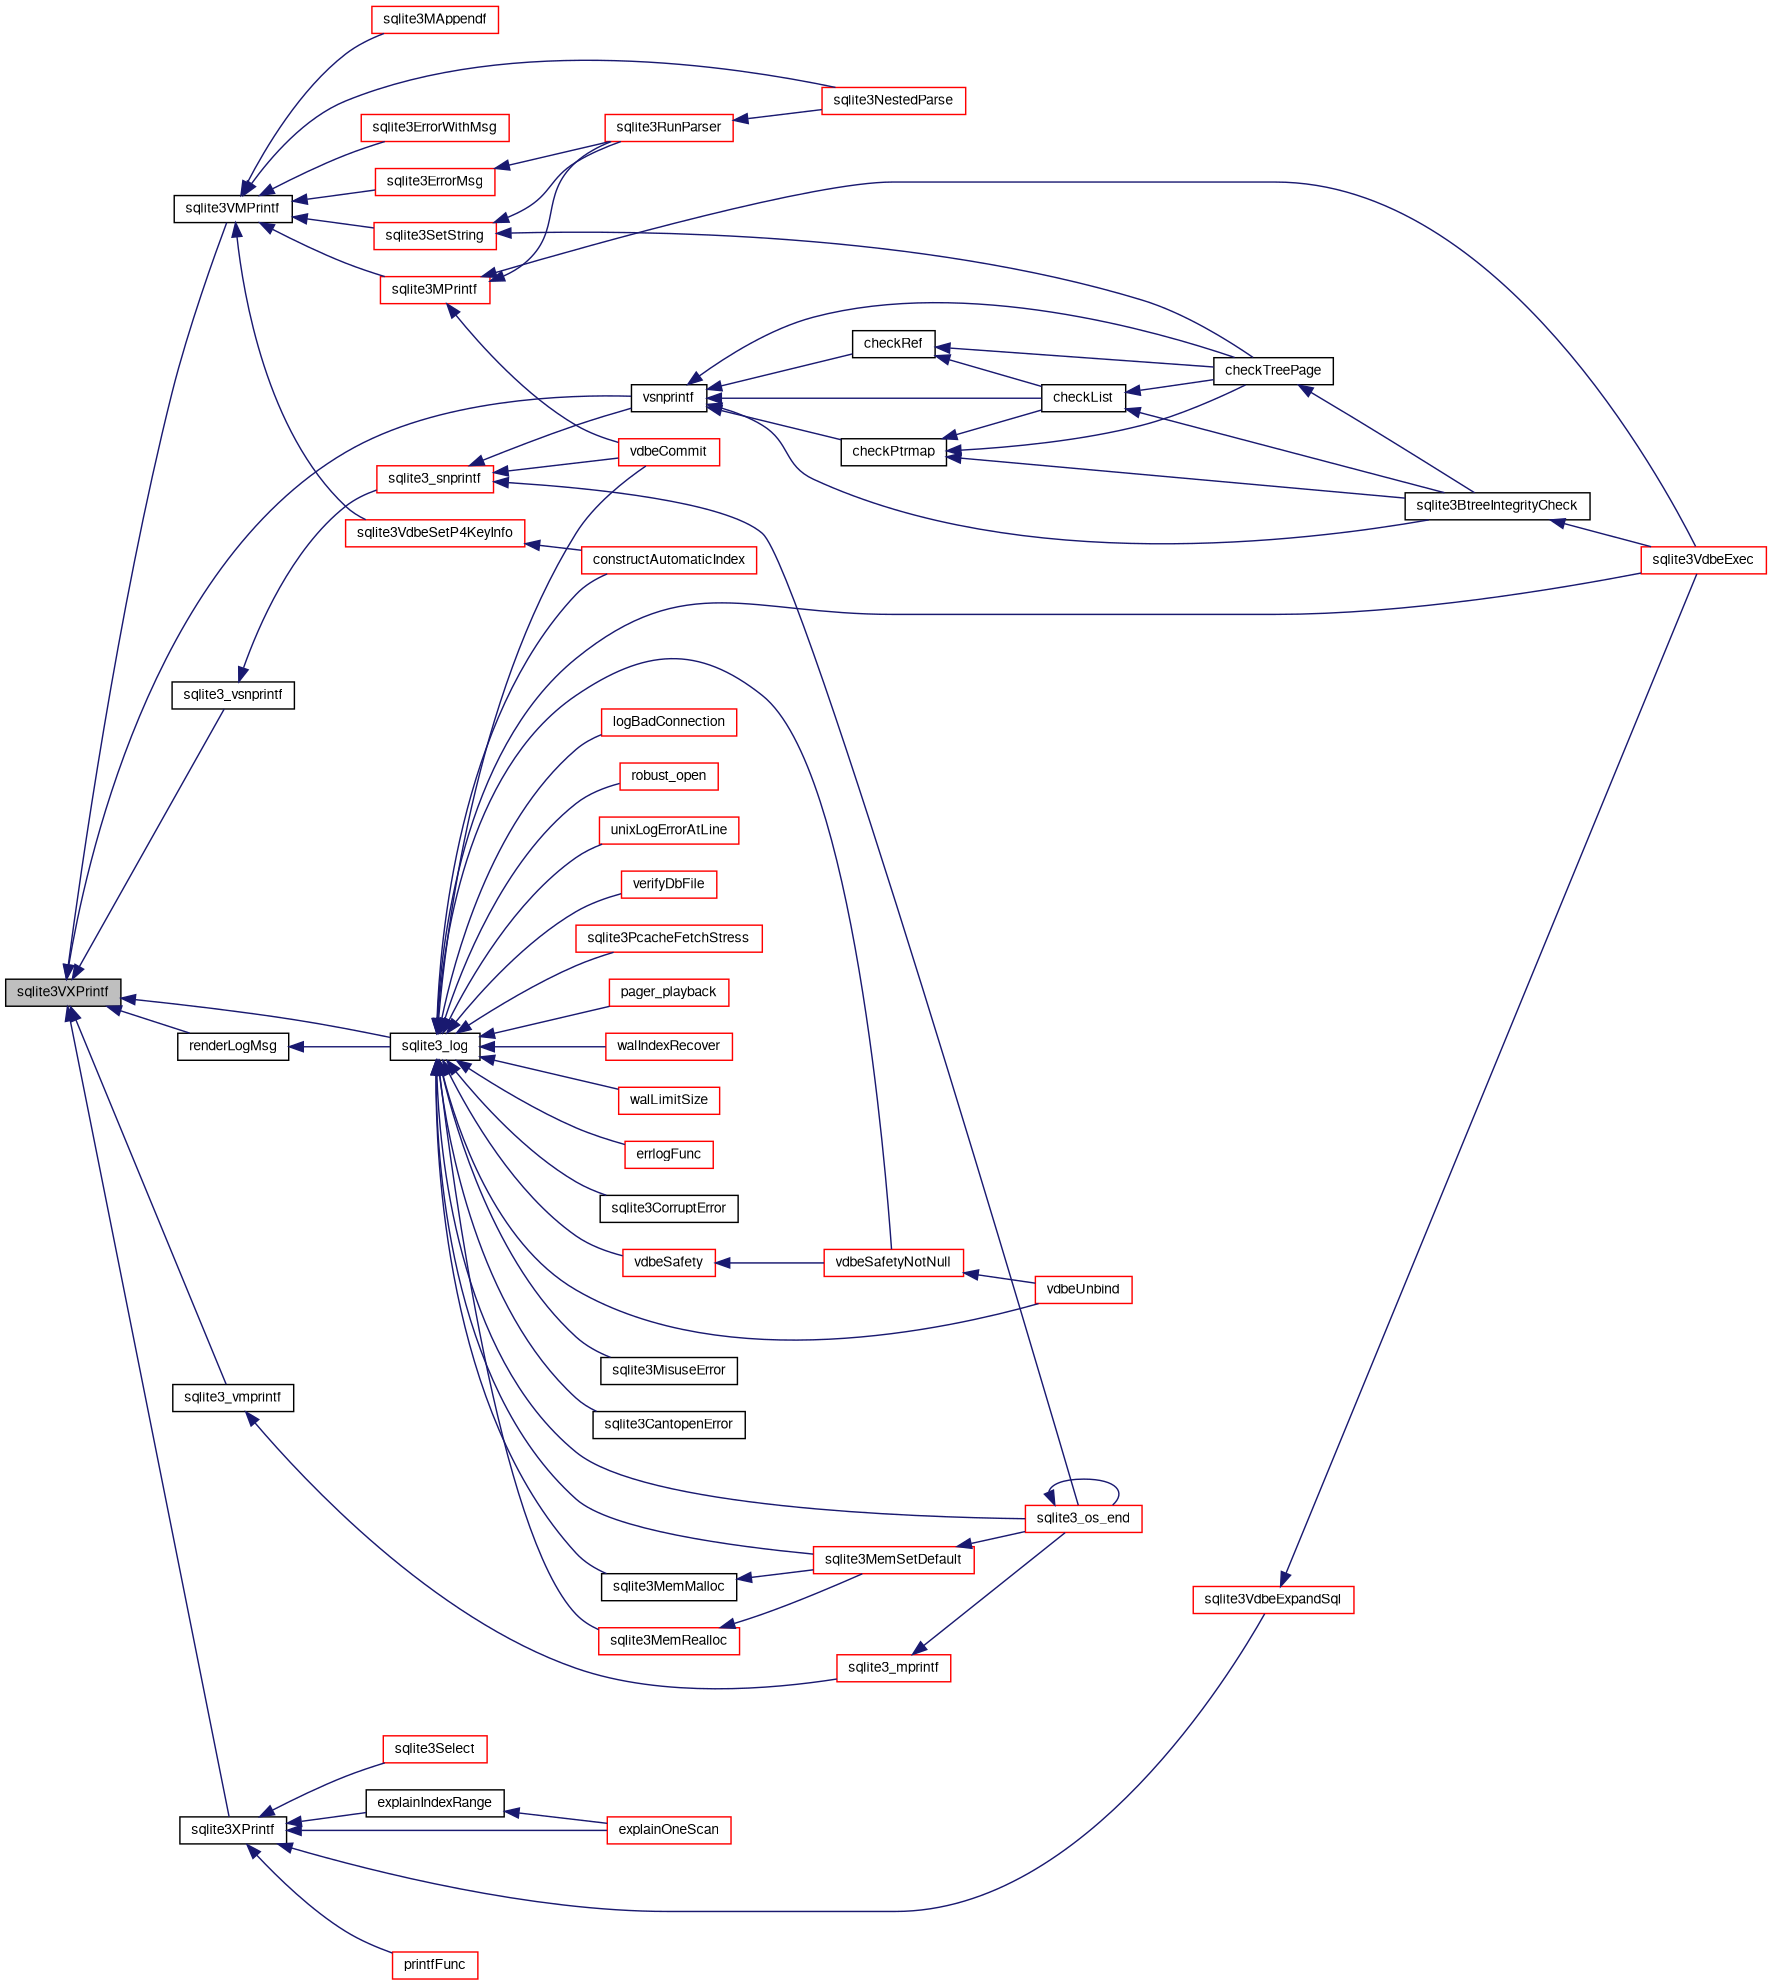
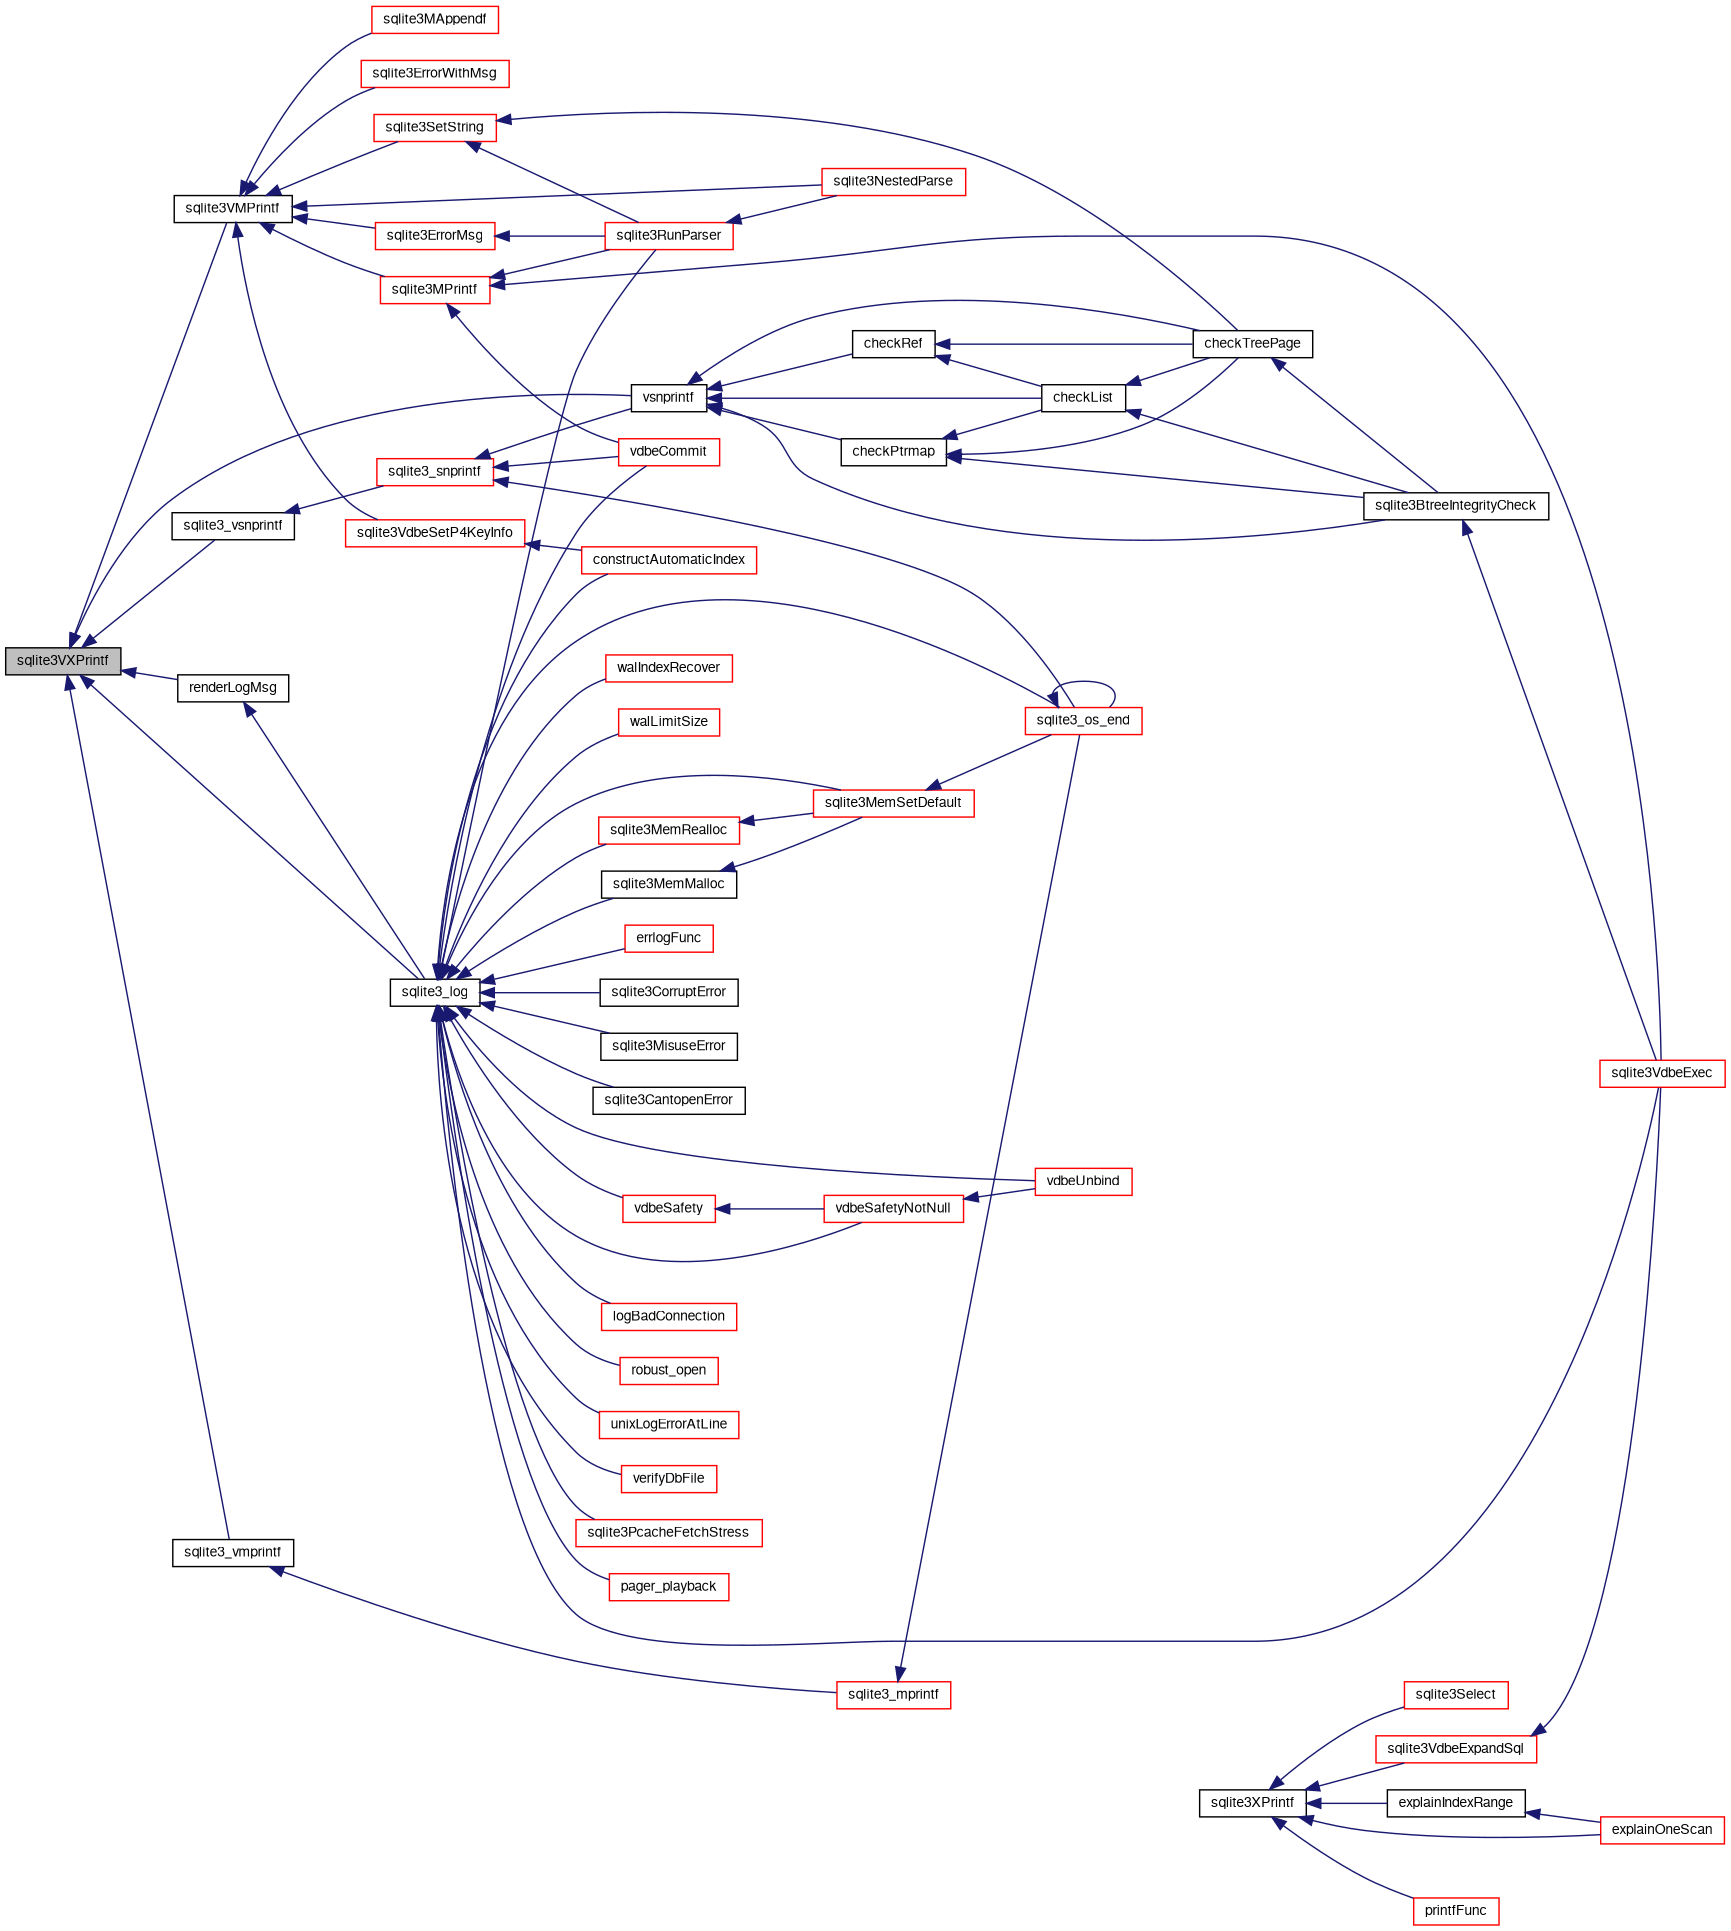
edge "sqlite3RunParser" -> "sqlite3_log": added
edge "sqlite3XPrintf" -> "sqlite3VXPrintf": removed
